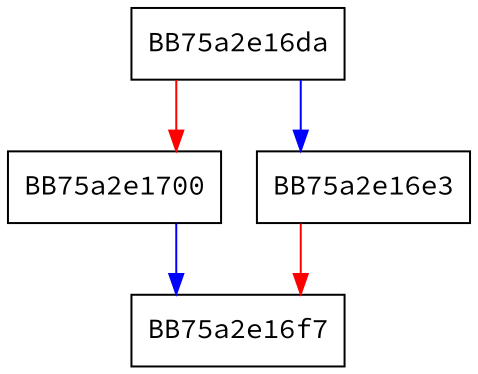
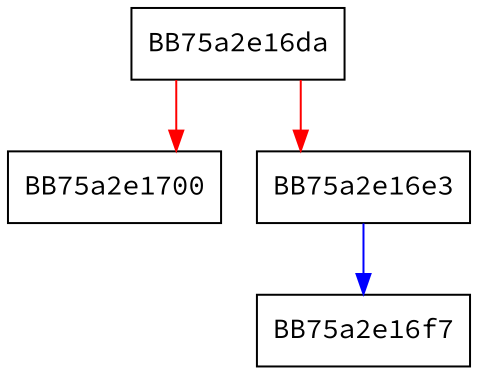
edge "BB75a2e16da" -> "BB75a2e16e3": color blue -> red
edge "BB75a2e1700" -> "BB75a2e16f7": removed
edge "BB75a2e16e3" -> "BB75a2e16f7": color red -> blue
